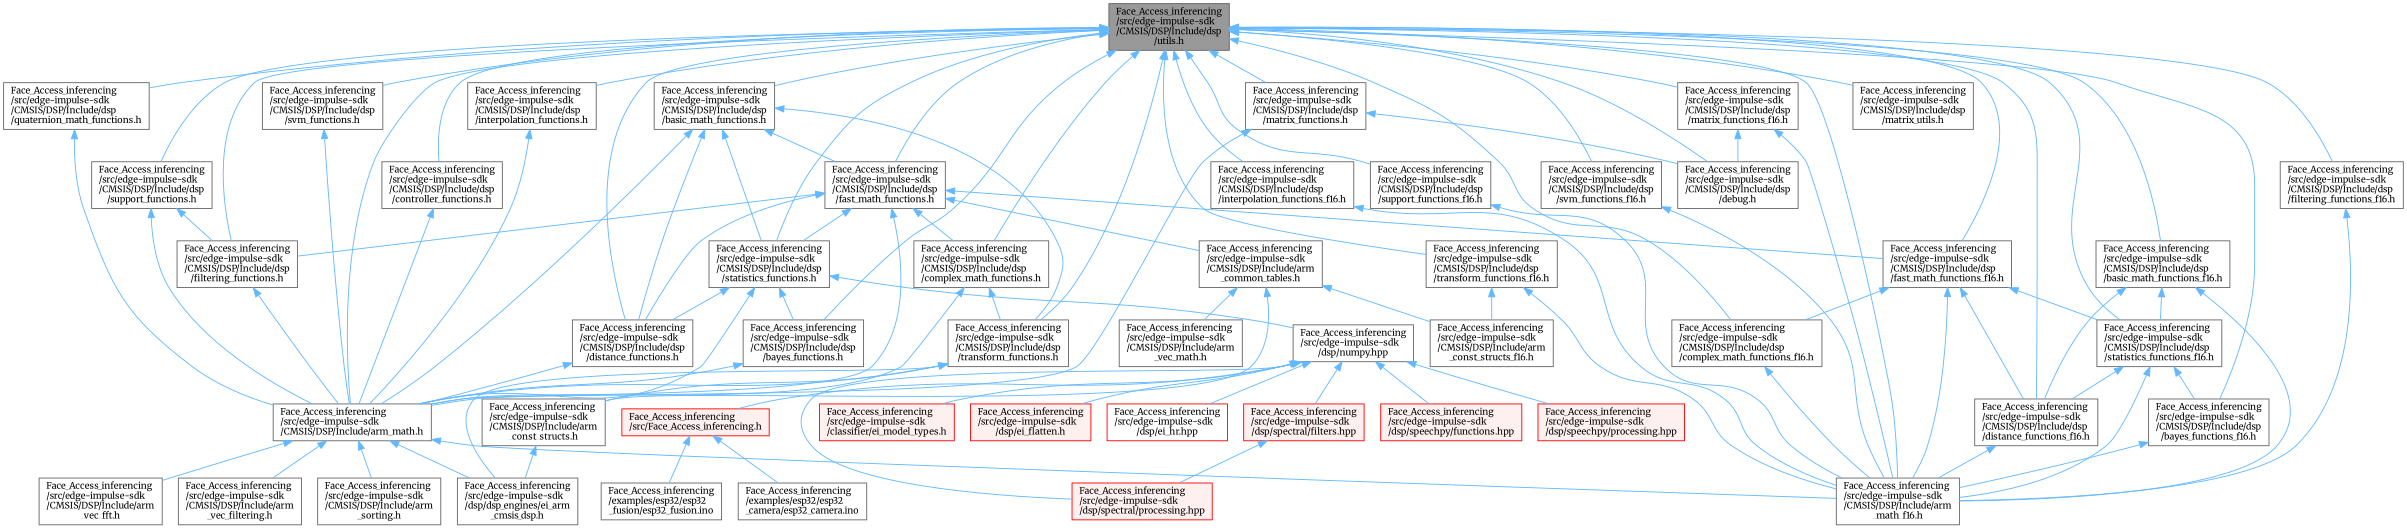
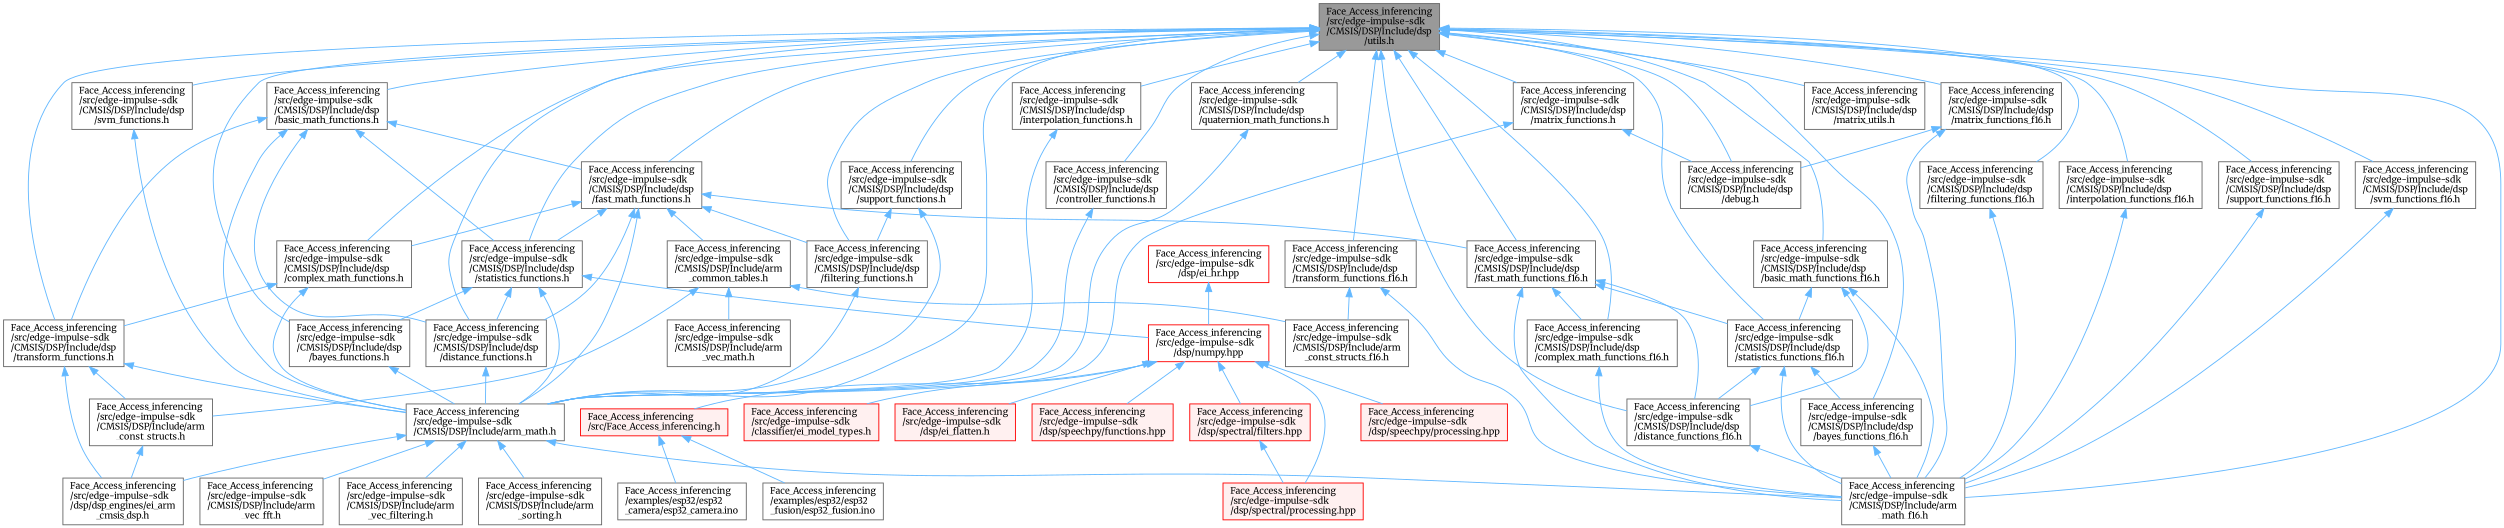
node "Face_Access_inferencing /src/edge-impulse-sdk /dsp/numpy.hpp": color grey40 -> red
edge "Face_Access_inferencing /src/edge-impulse-sdk /dsp/ei_hr.hpp" -> "Face_Access_inferencing /src/edge-impulse-sdk /dsp/numpy.hpp": reversed
